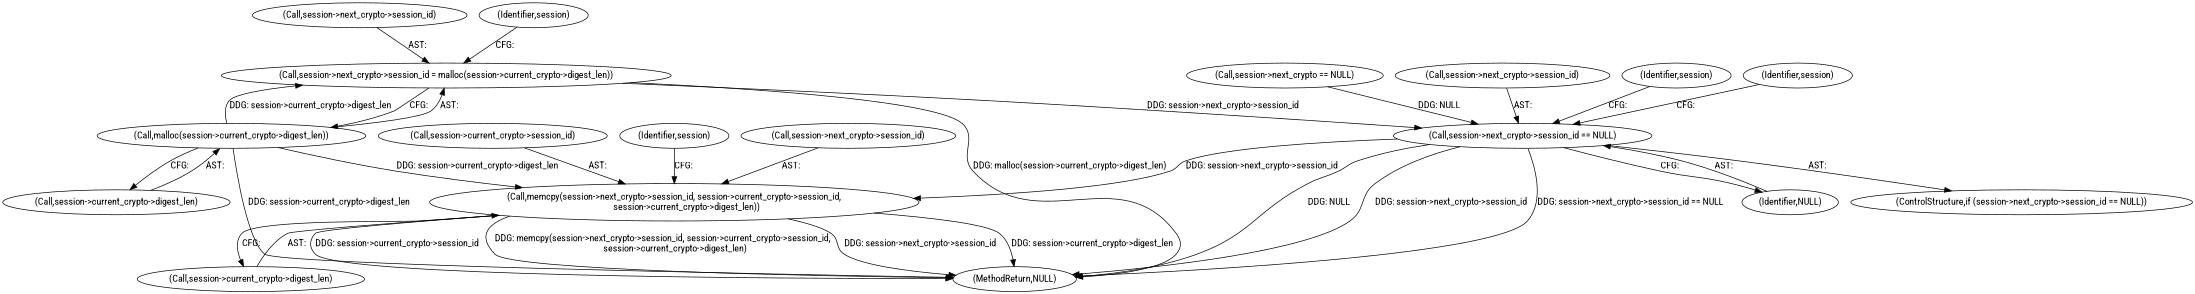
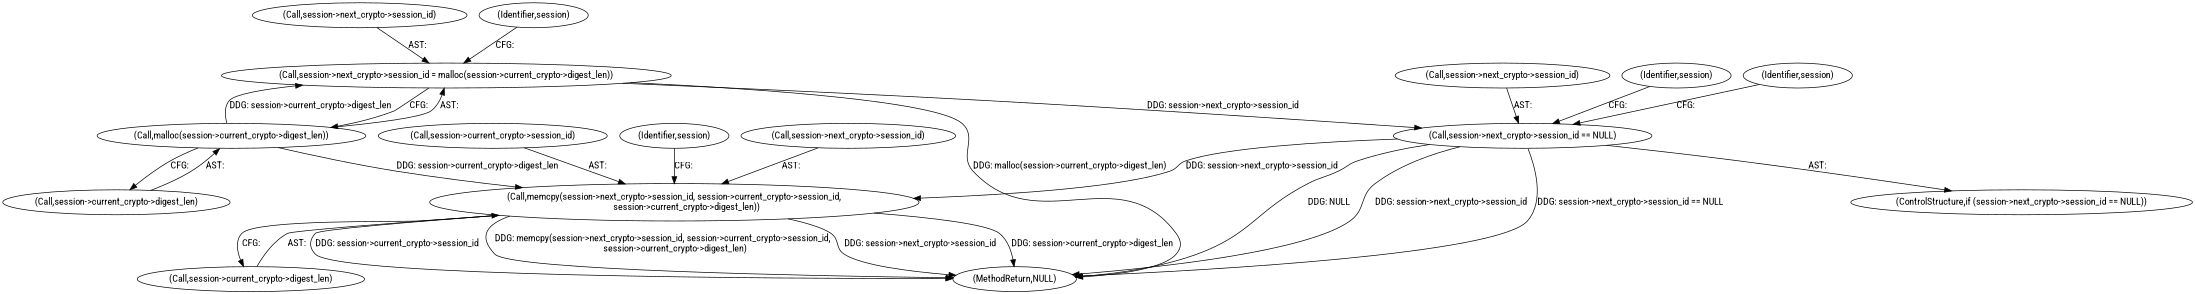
node "(Call,session->next_crypto == NULL)": removed
node "(Identifier,NULL)": removed
edge "(Call,malloc(session->current_crypto->digest_len))" -> "(MethodReturn,NULL)": removed, label "DDG: session->current_crypto->digest_len"
